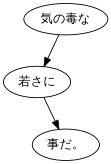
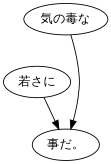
edge "気の毒な" -> "若さに": now "気の毒な" -> "事だ。"
